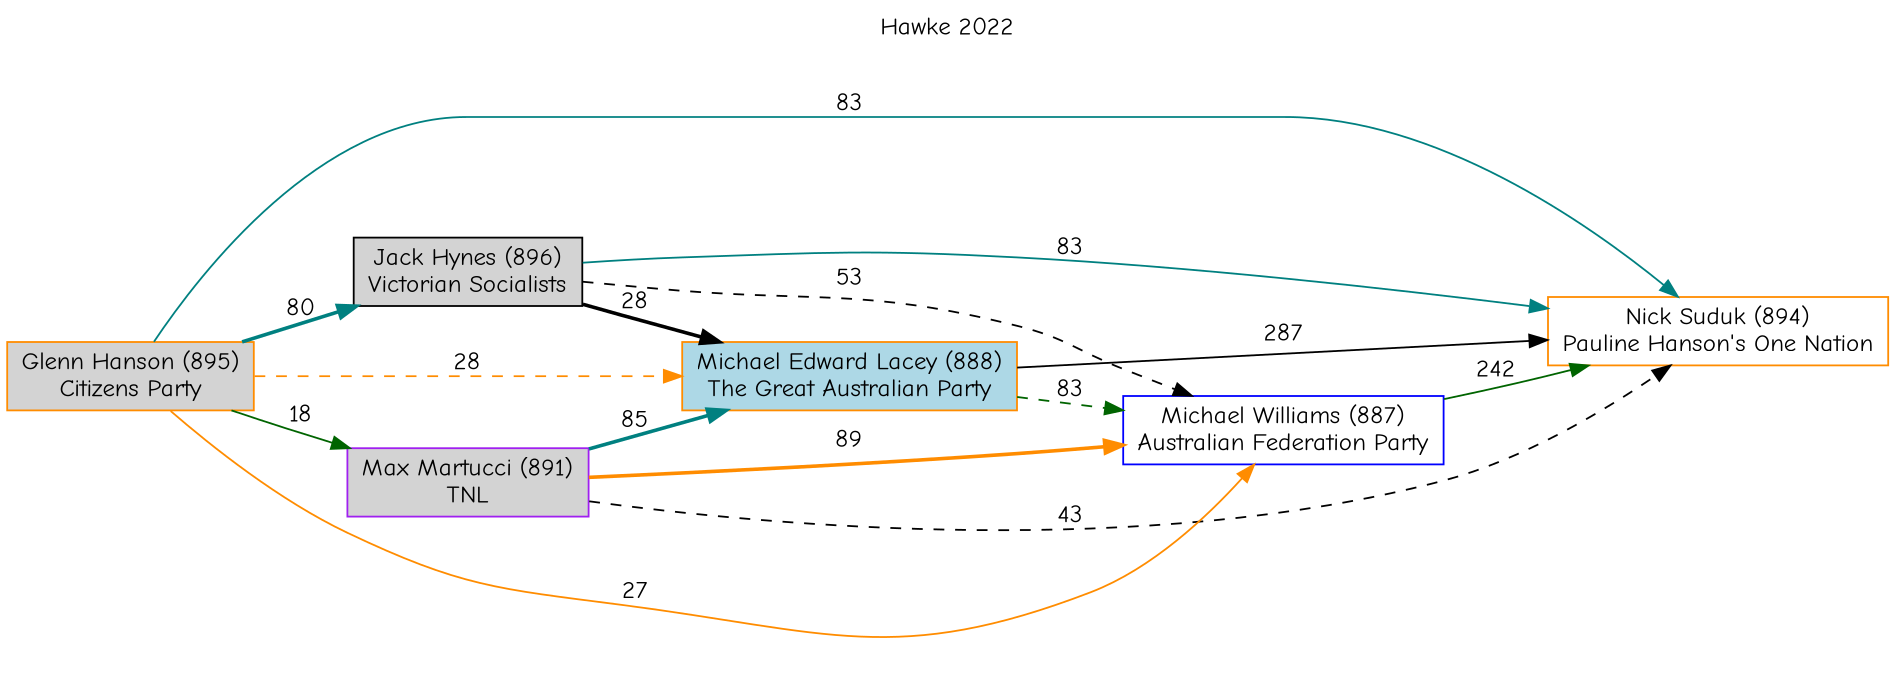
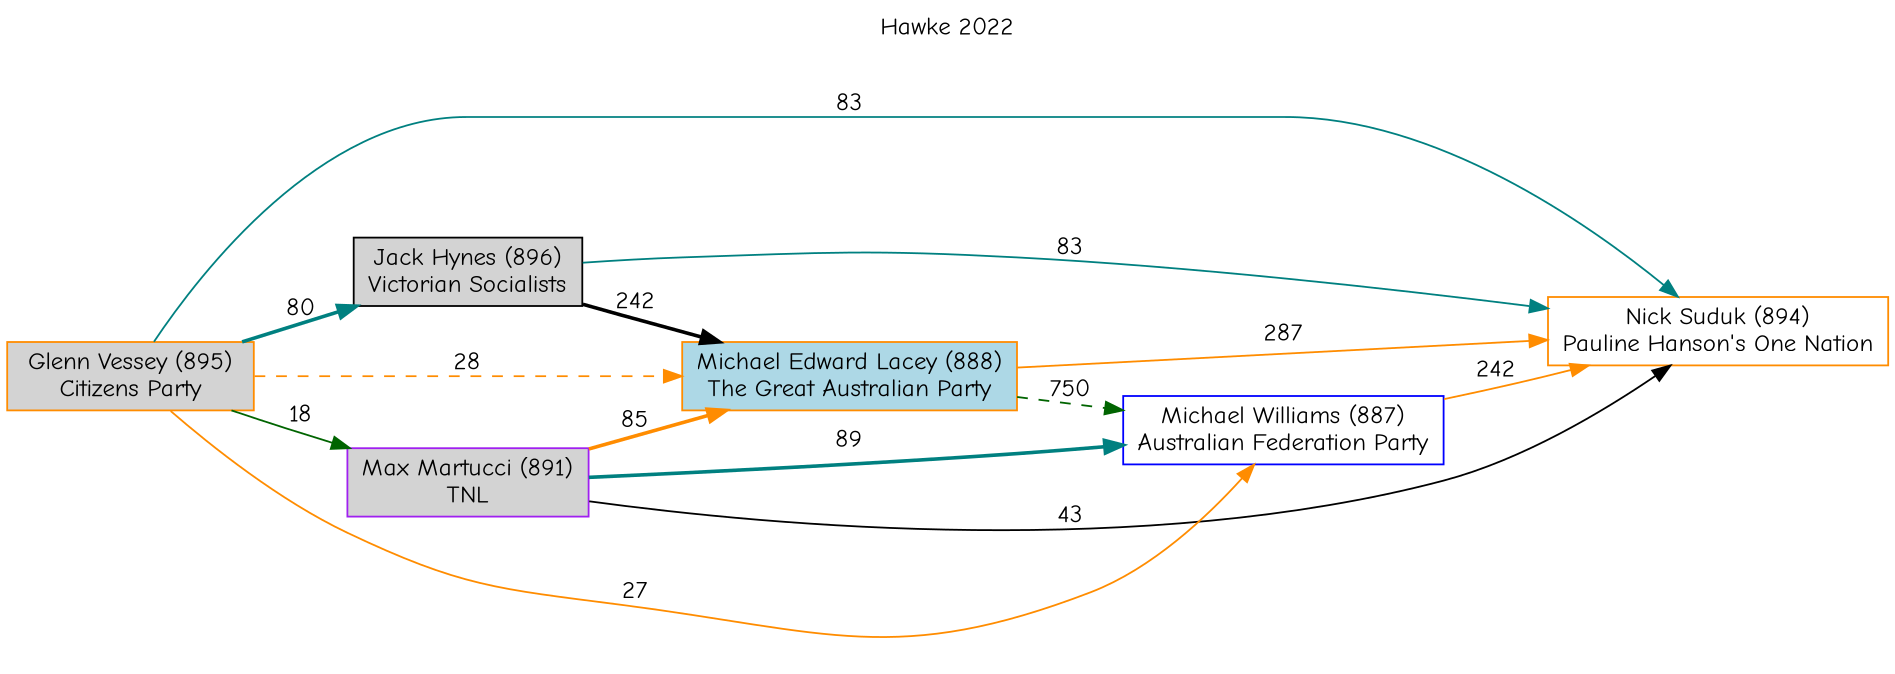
edge "Jack Hynes (896) Victorian Socialists" -> "Michael Edward Lacey (888) The Great Australian Party": label "28" -> "242"
edge "Jack Hynes (896) Victorian Socialists" -> "Michael Williams (887) Australian Federation Party": removed, label "53"
edge "Michael Edward Lacey (888) The Great Australian Party" -> "Nick Suduk (894) Pauline Hanson's One Nation": color black -> darkorange
node "Glenn Hanson (895) Citizens Party": label "Glenn Hanson (895) Citizens Party" -> "Glenn Vessey (895) Citizens Party"
edge "Michael Williams (887) Australian Federation Party" -> "Nick Suduk (894) Pauline Hanson's One Nation": color darkgreen -> darkorange
edge "Michael Edward Lacey (888) The Great Australian Party" -> "Michael Williams (887) Australian Federation Party": label "83" -> "750"
edge "Max Martucci (891) TNL" -> "Michael Edward Lacey (888) The Great Australian Party": color teal -> darkorange
edge "Max Martucci (891) TNL" -> "Michael Williams (887) Australian Federation Party": color darkorange -> teal
edge "Max Martucci (891) TNL" -> "Nick Suduk (894) Pauline Hanson's One Nation": style dashed -> solid
